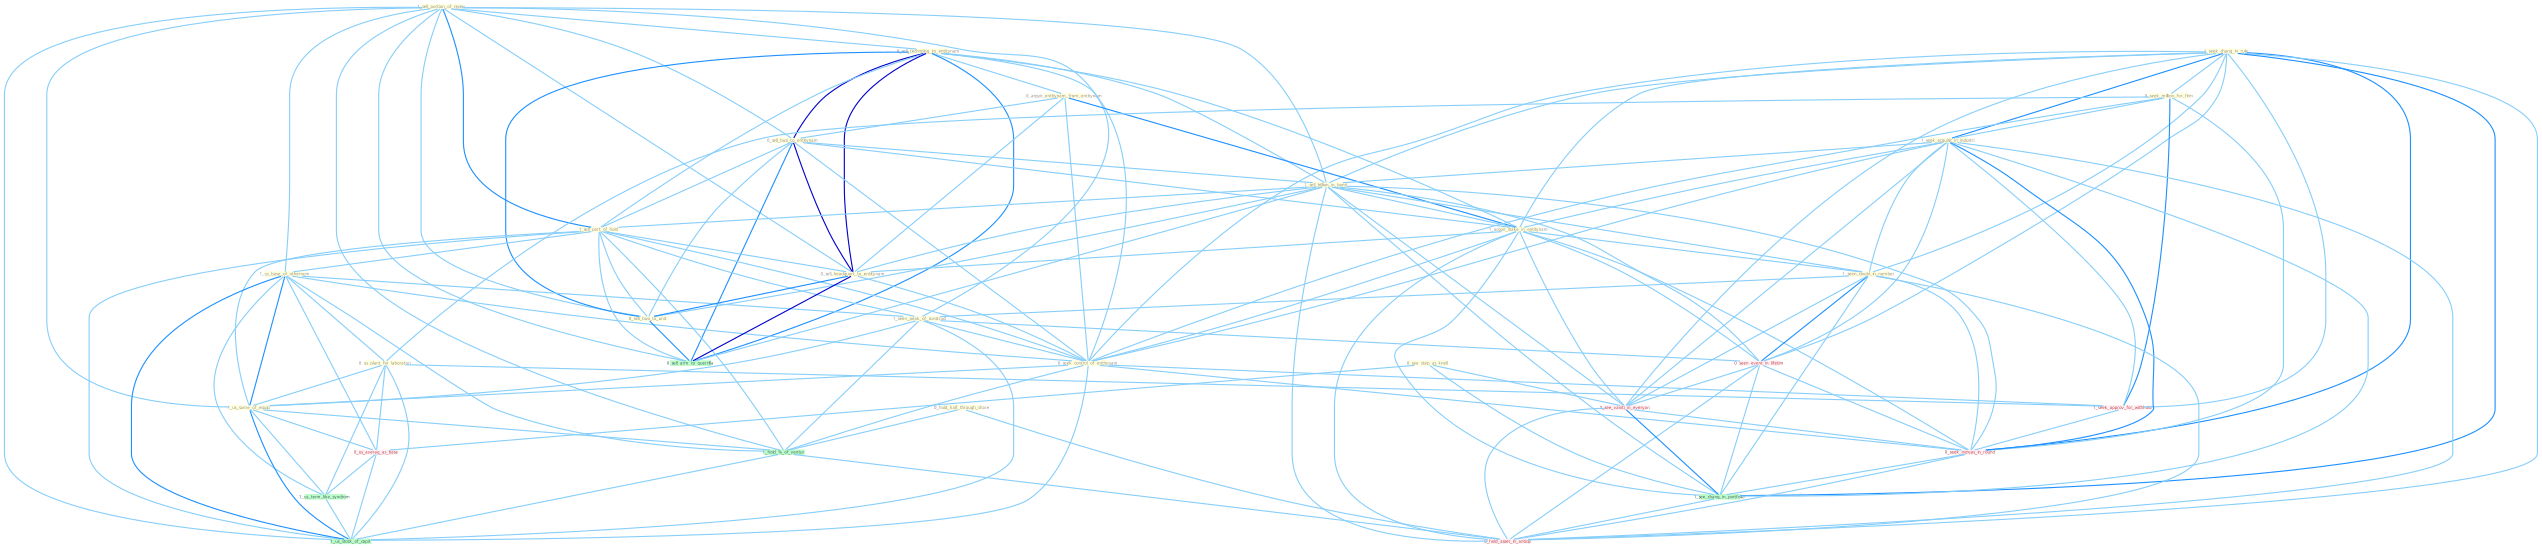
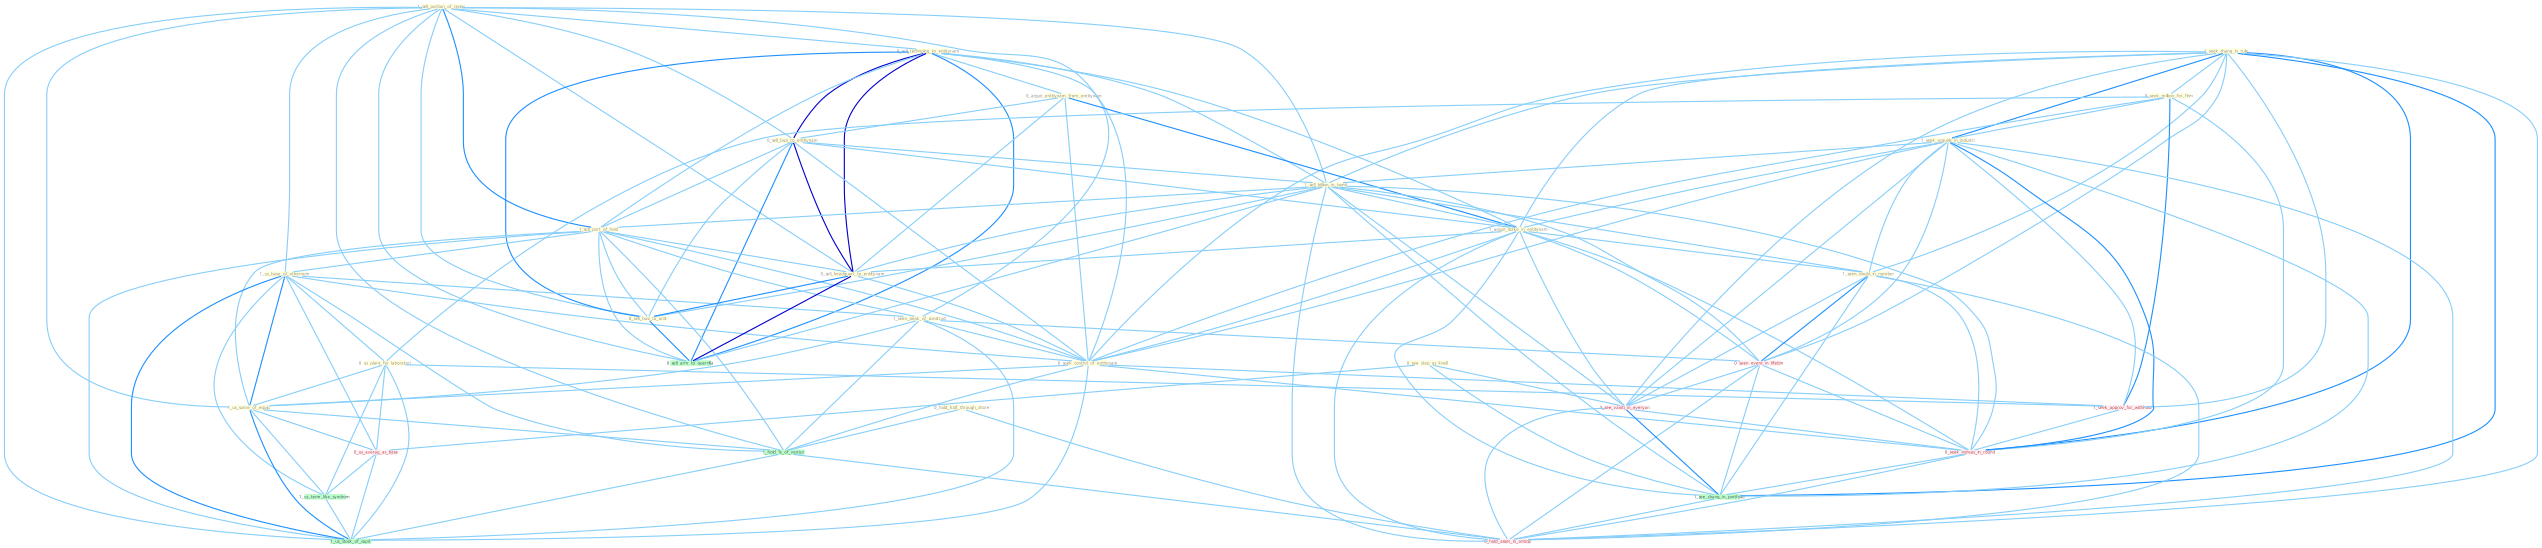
edge "1_seen_doubl_in_number" -- "1_seen_peak_of_construct": removed
